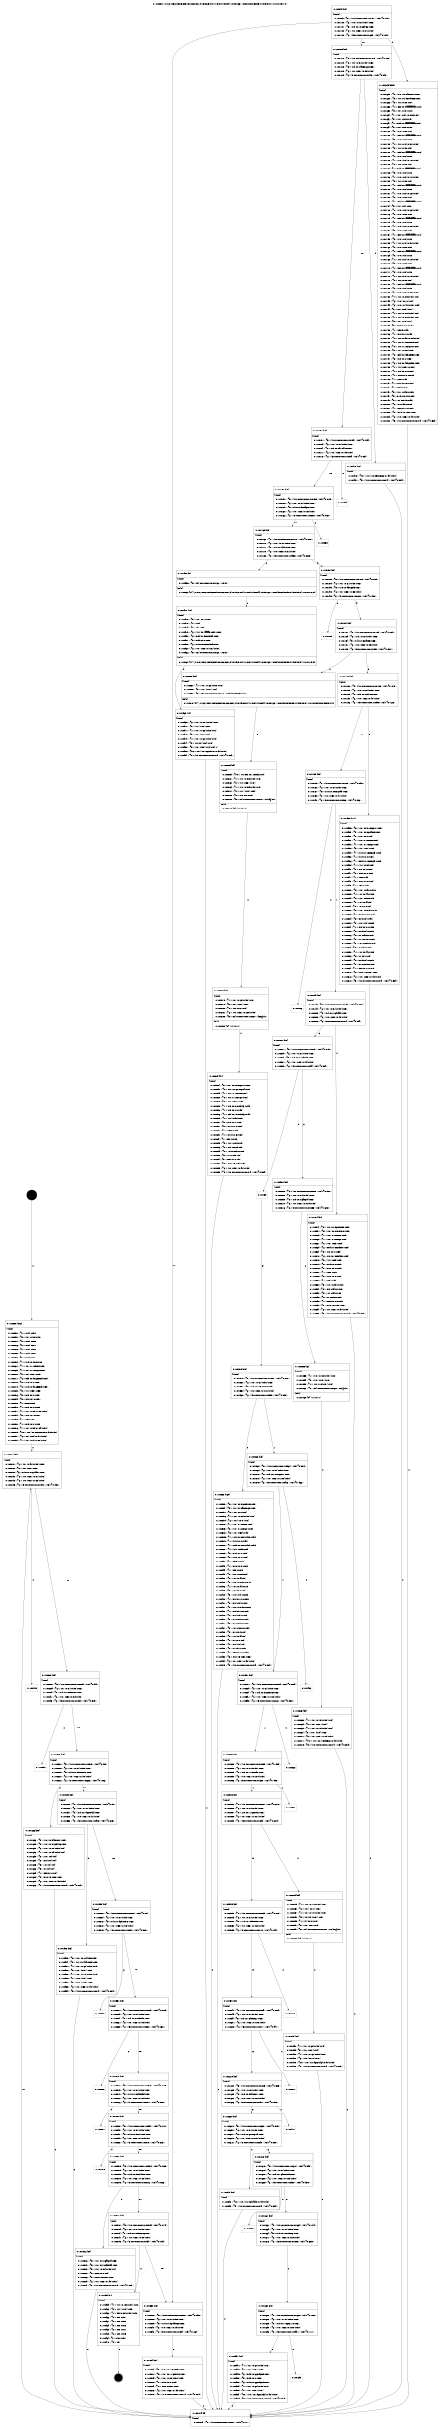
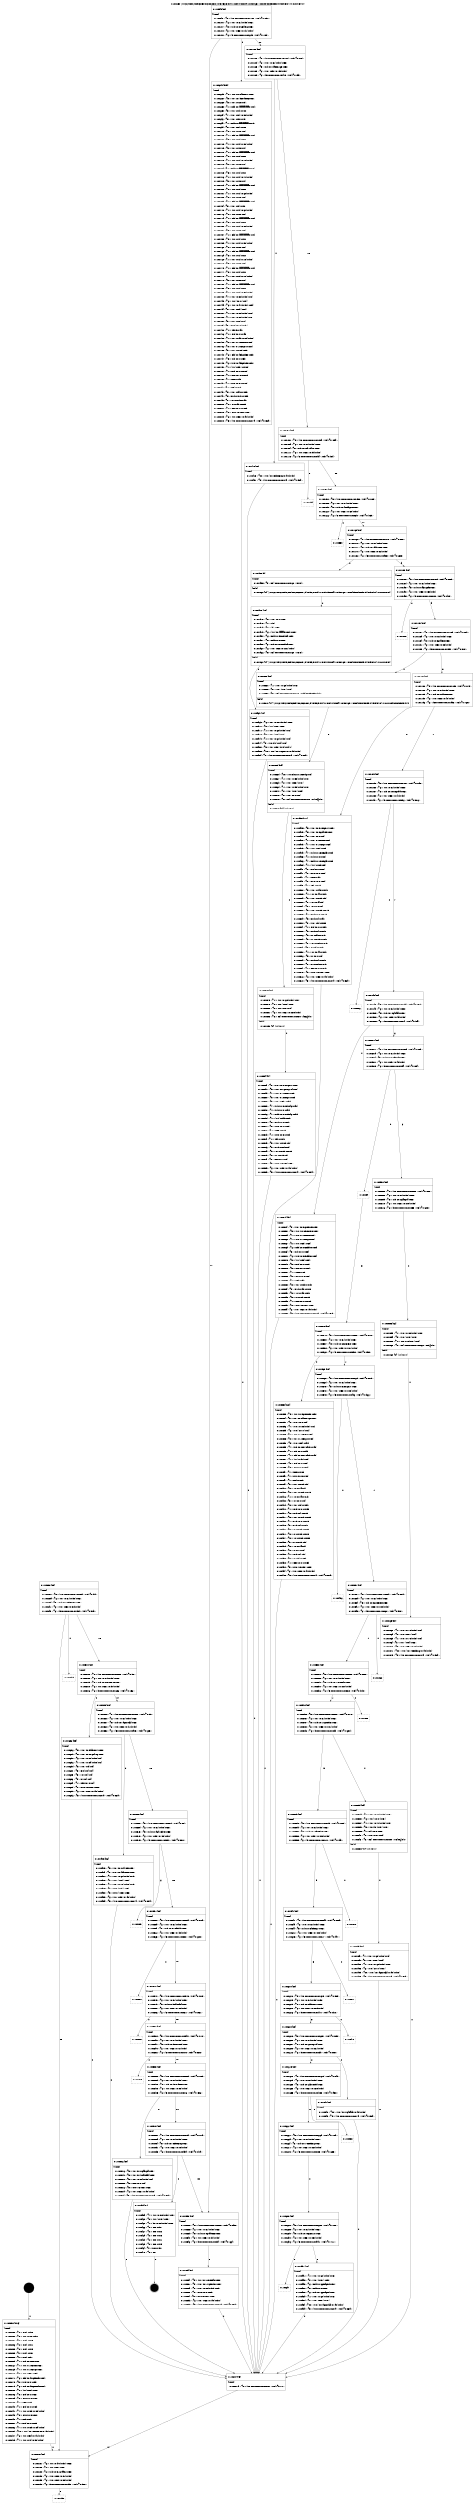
edge "0x4012c4 [32]" -> "0x4012e4 [28]": reversed
